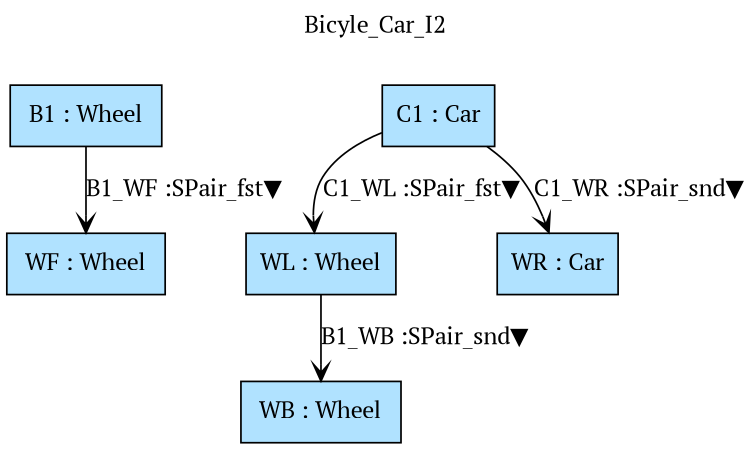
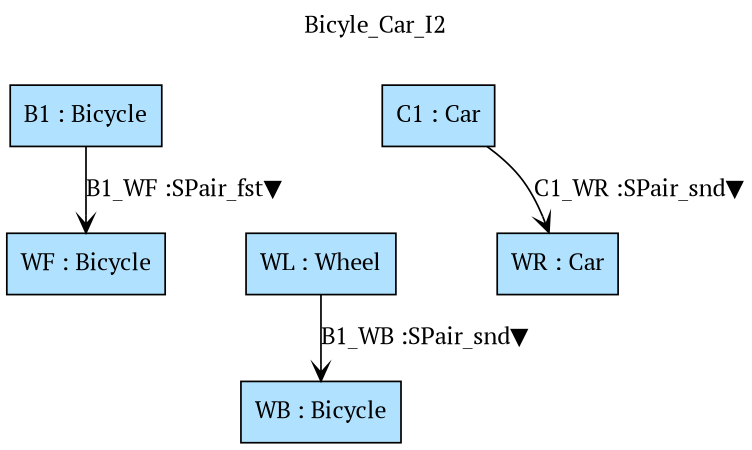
node "B1 : Wheel": label "B1 : Wheel" -> "B1 : Bicycle"
edge "C1 : Car" -> "WL : Wheel": removed, label "C1_WL :SPair_fst▼"
node "WF : Wheel": label "WF : Wheel" -> "WF : Bicycle"
node "WB : Wheel": label "WB : Wheel" -> "WB : Bicycle"
